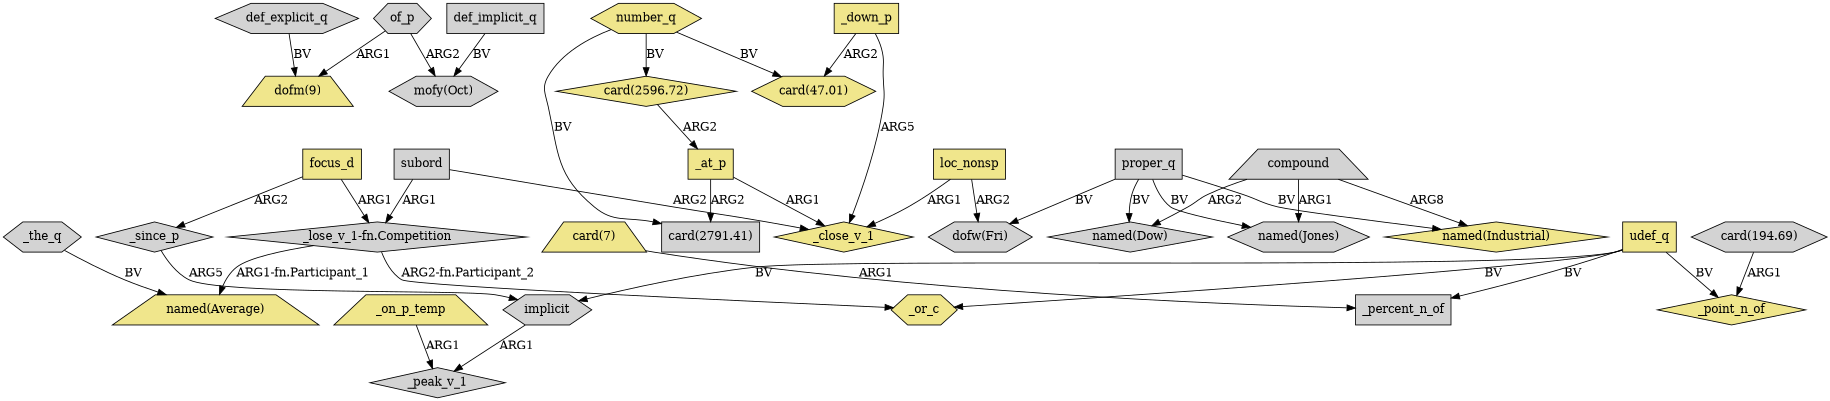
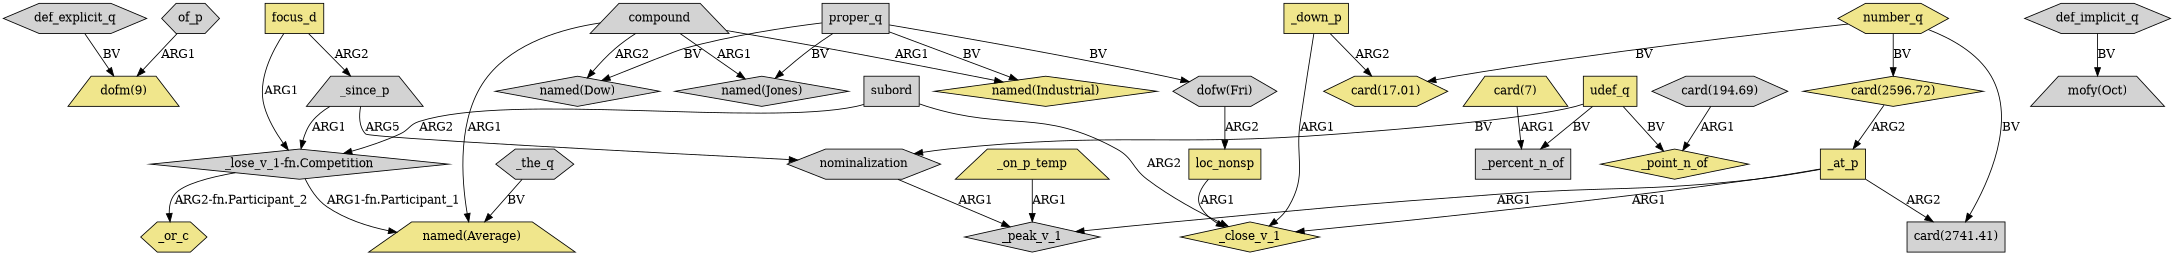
node "def_implicit_q": shape box -> hexagon
edge "of_p" -> "mofy(Oct)": removed, label "ARG2"
edge "compound" -> "named(Average)": added, label "ARG1"
node "mofy(Oct)": shape hexagon -> trapezium
node "card(47.01)": label "card(47.01)" -> "card(17.01)"
edge "_since_p" -> "_lose_v_1-fn.Competition": added, label "ARG1"
edge "_down_p" -> "_close_v_1": label "ARG5" -> "ARG1"
edge "loc_nonsp" -> "dofw(Fri)": reversed
edge "_at_p" -> "_peak_v_1": added, label "ARG1"
edge "subord" -> "_lose_v_1-fn.Competition": label "ARG1" -> "ARG2"
edge "compound" -> "named(Industrial)": label "ARG8" -> "ARG1"
node "_since_p": shape diamond -> trapezium
node "card(2791.41)": label "card(2791.41)" -> "card(2741.41)"
node "named(Jones)": shape hexagon -> diamond
edge "udef_q" -> "_or_c": removed, label "BV"
node "implicit": label "implicit" -> "nominalization"
